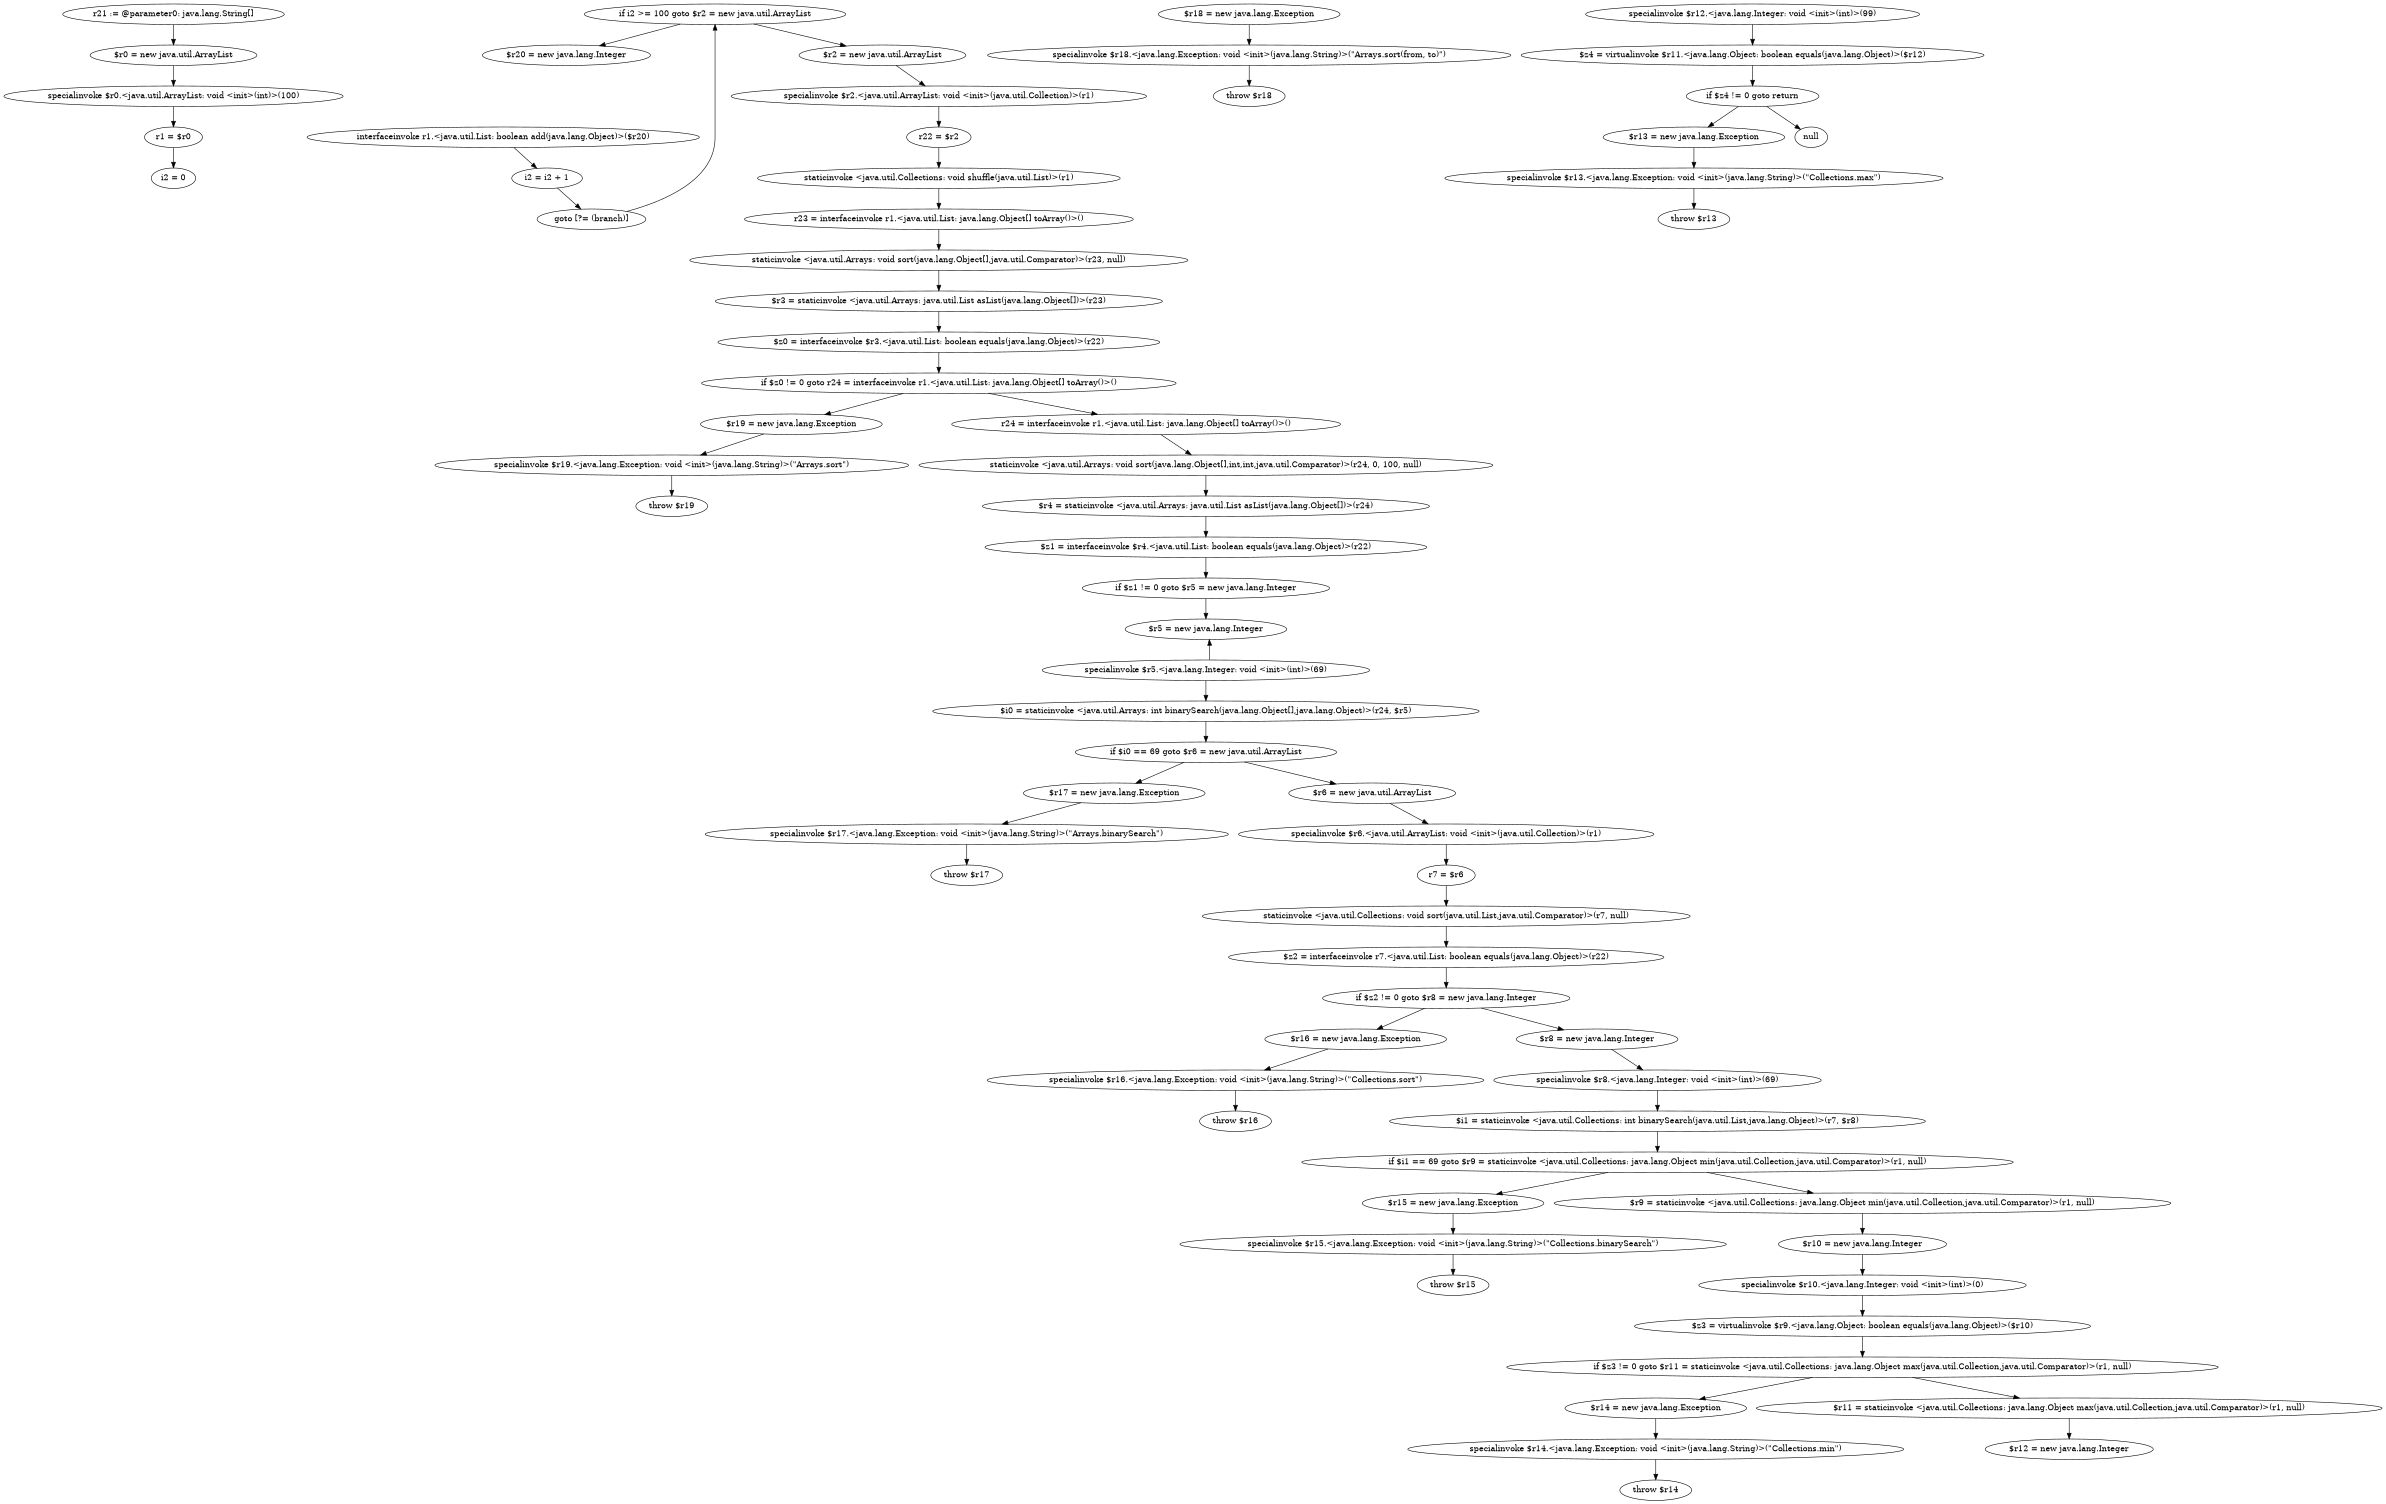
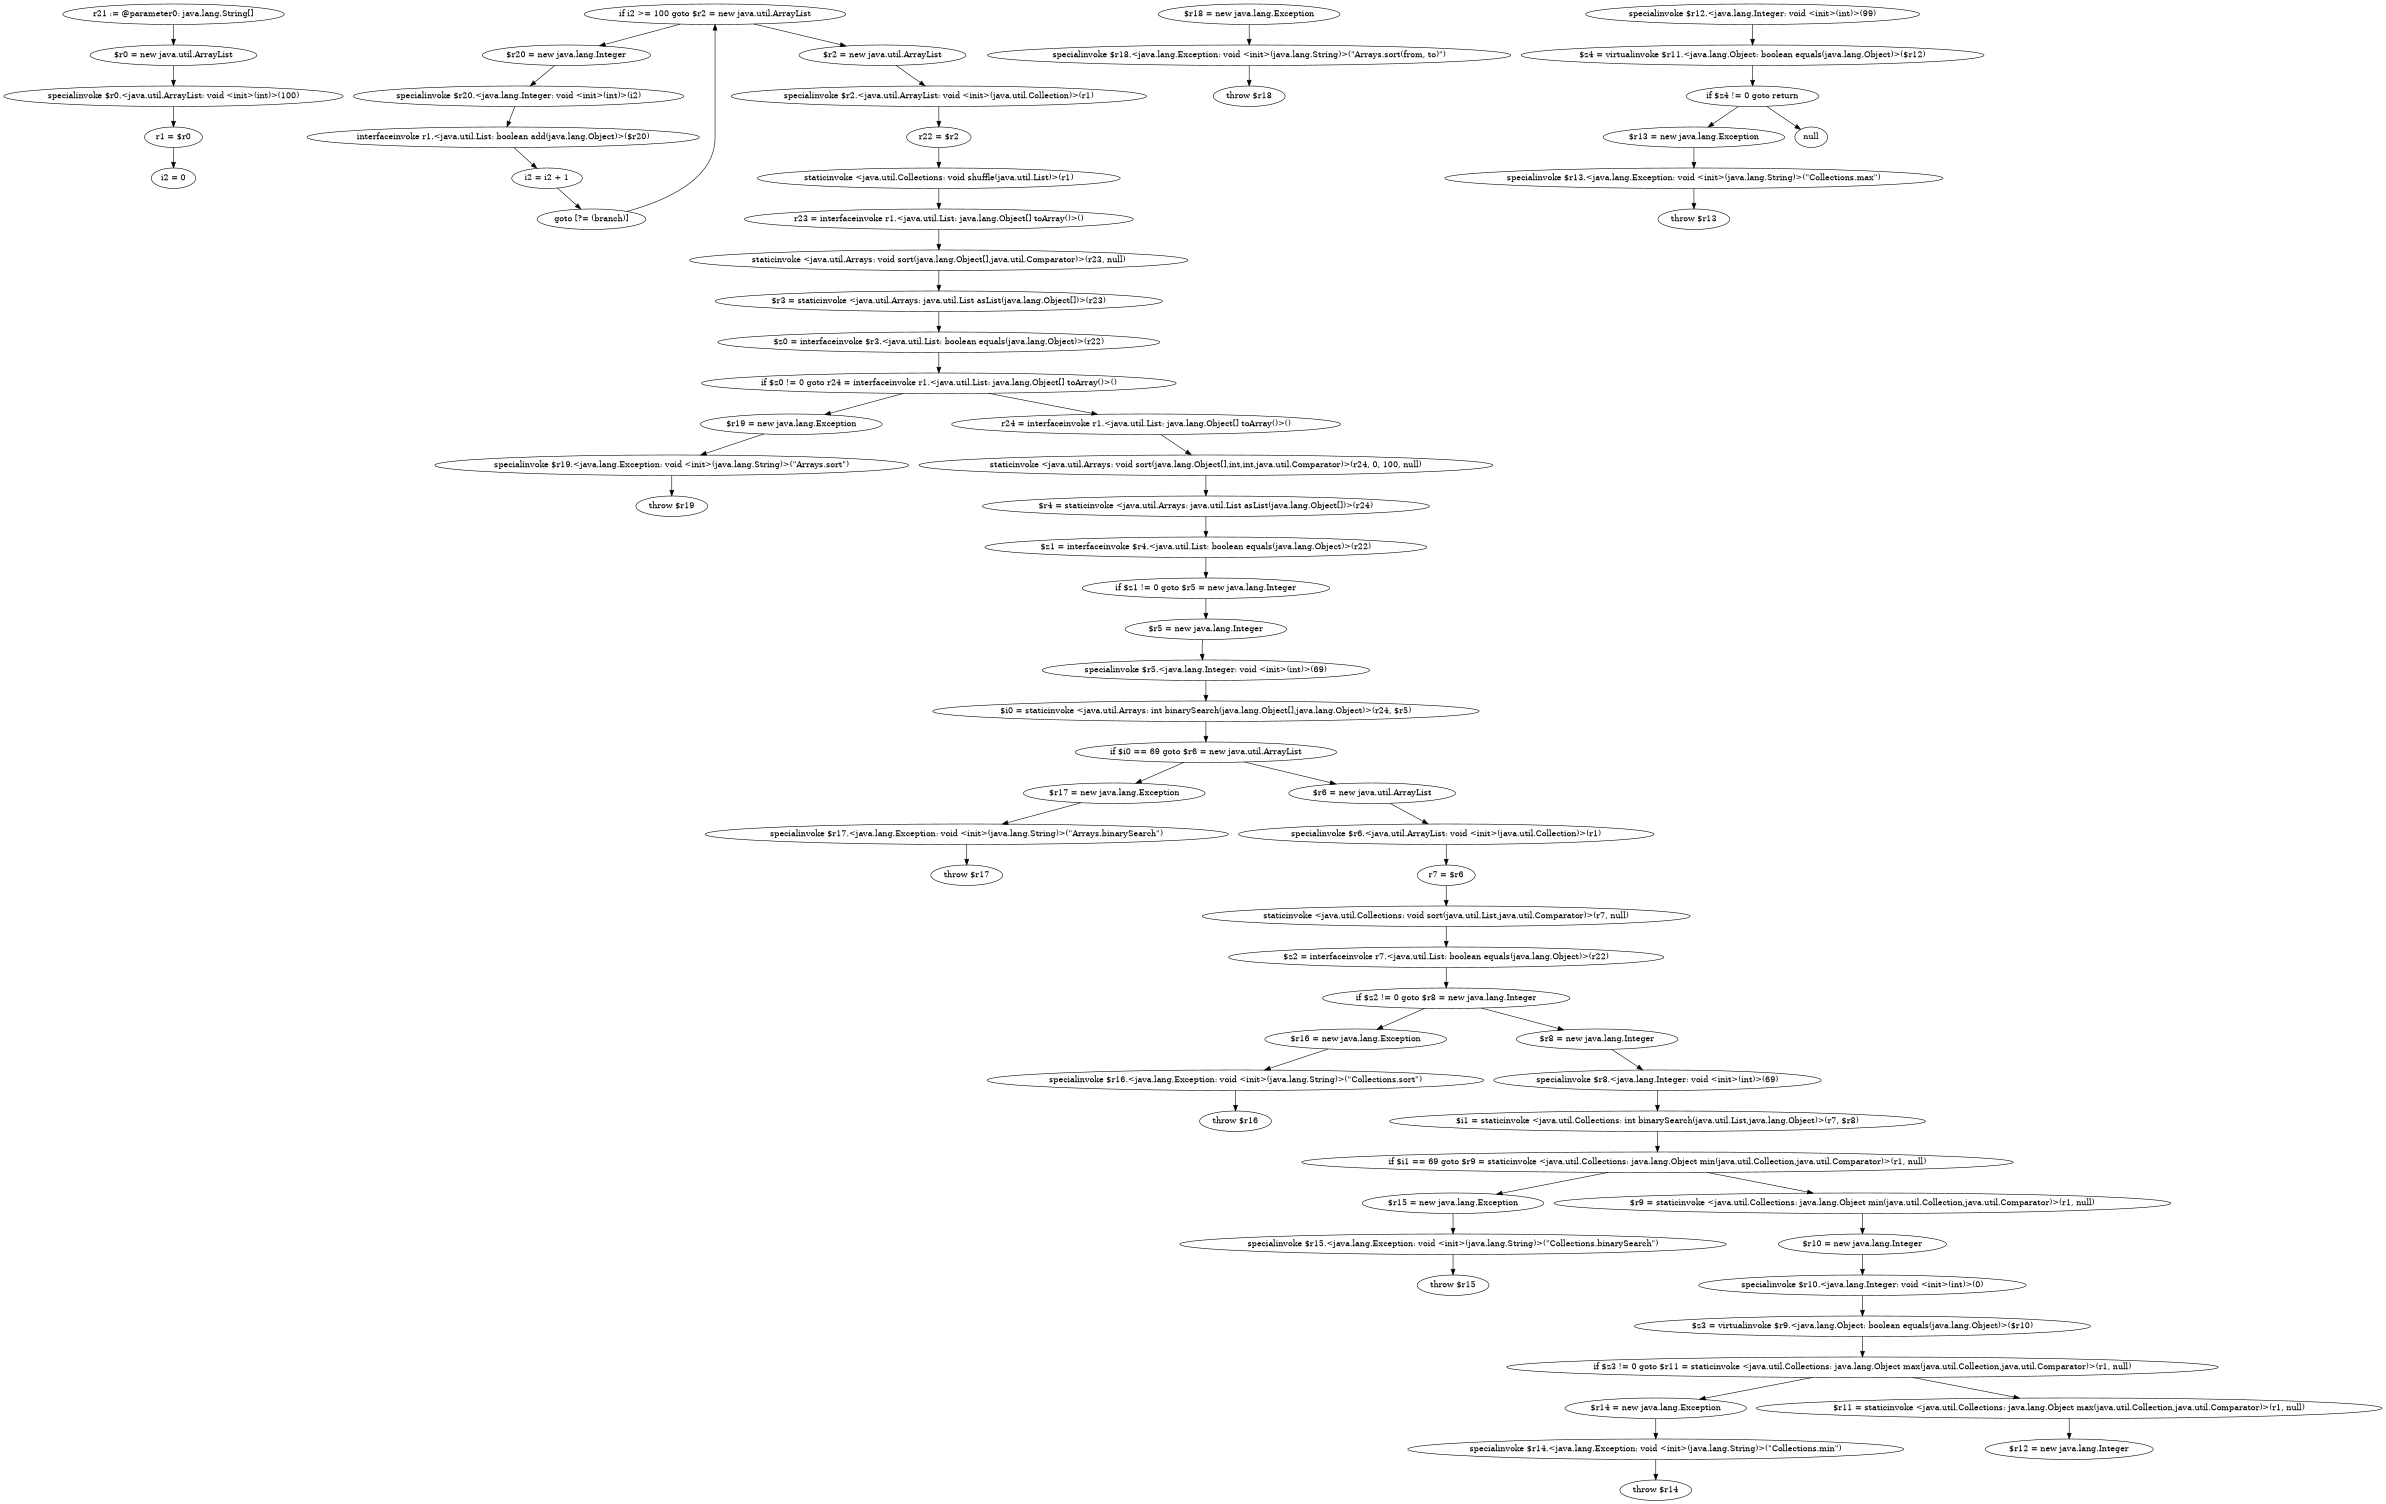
node "specialinvoke $r20.<java.lang.Integer: void <init>(int)>(i2)": added
edge "specialinvoke $r5.<java.lang.Integer: void <init>(int)>(69)" -> "$r5 = new java.lang.Integer": reversed
